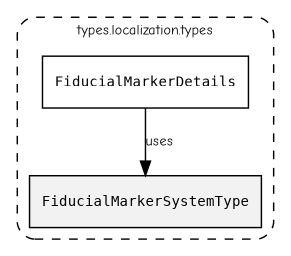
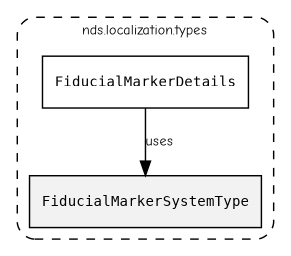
cluster "types.localization.types": label "types.localization.types" -> "nds.localization.types"
